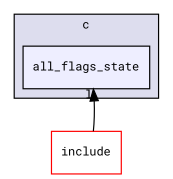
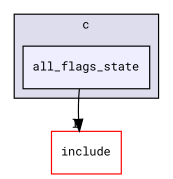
edge "include" -> "all_flags_state": reversed
